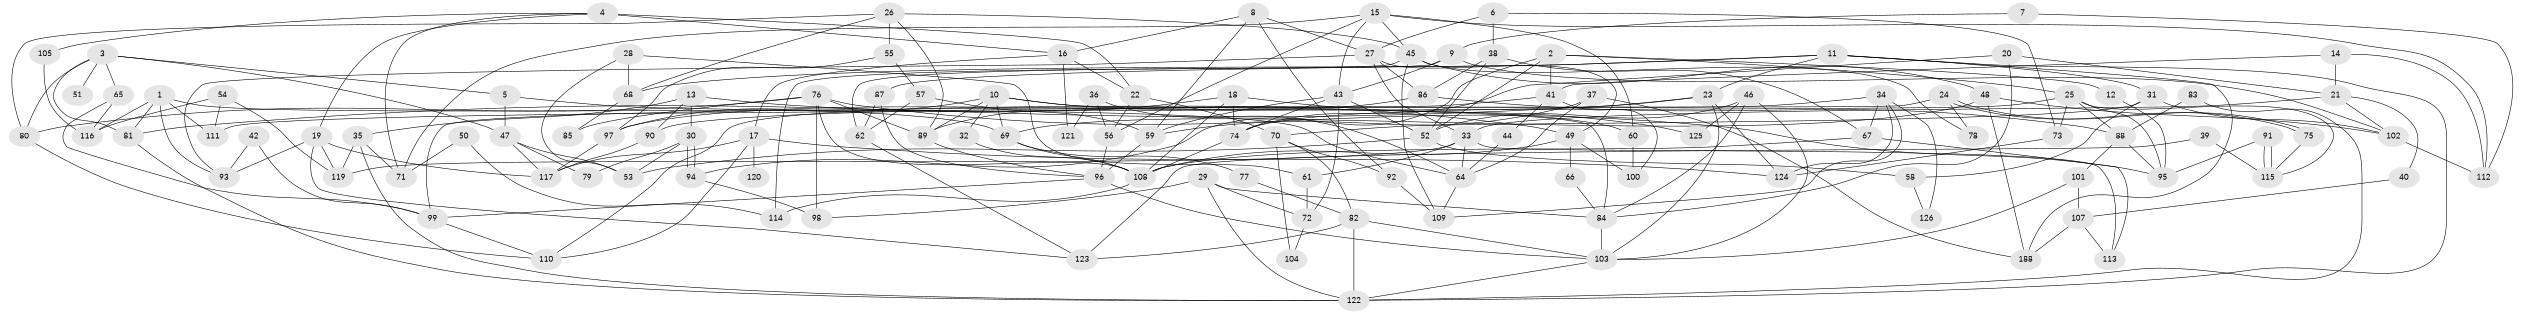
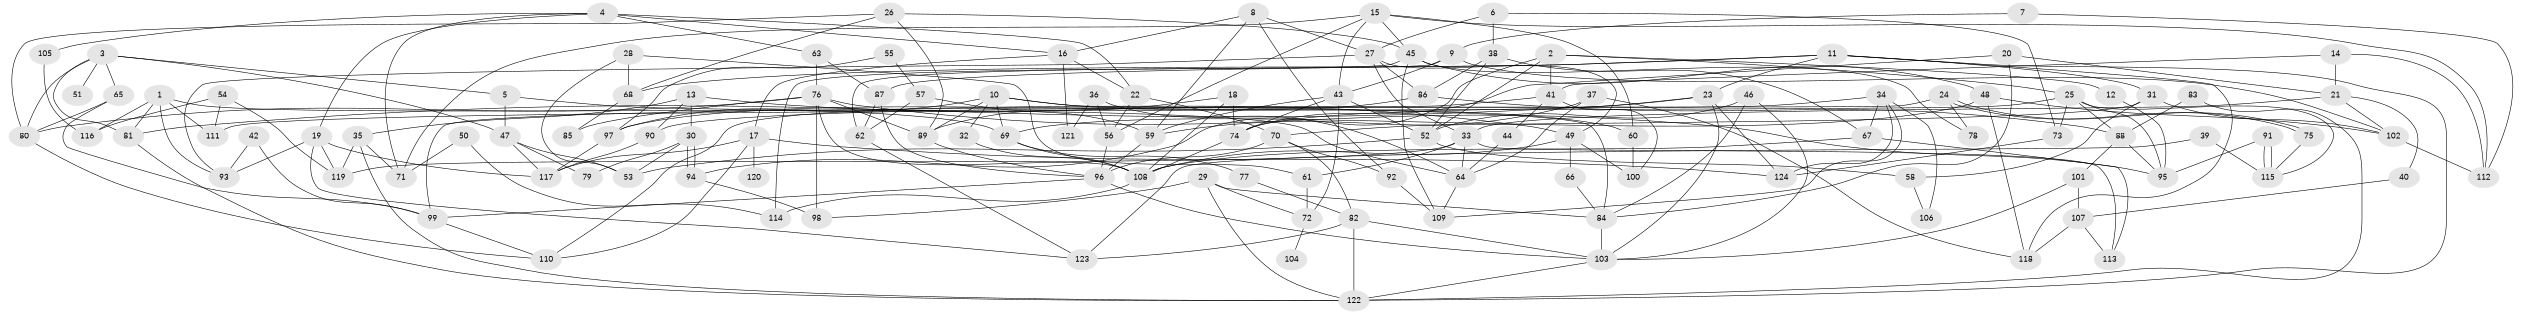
edge "26" -- "55": removed
node "63": added
edge "65" -- "116": now "65" -- "80"
node "125": removed
edge "70" -- "104": now "70" -- "96"
node "126": label "126" -> "106"
node "188": label "188" -> "118"
